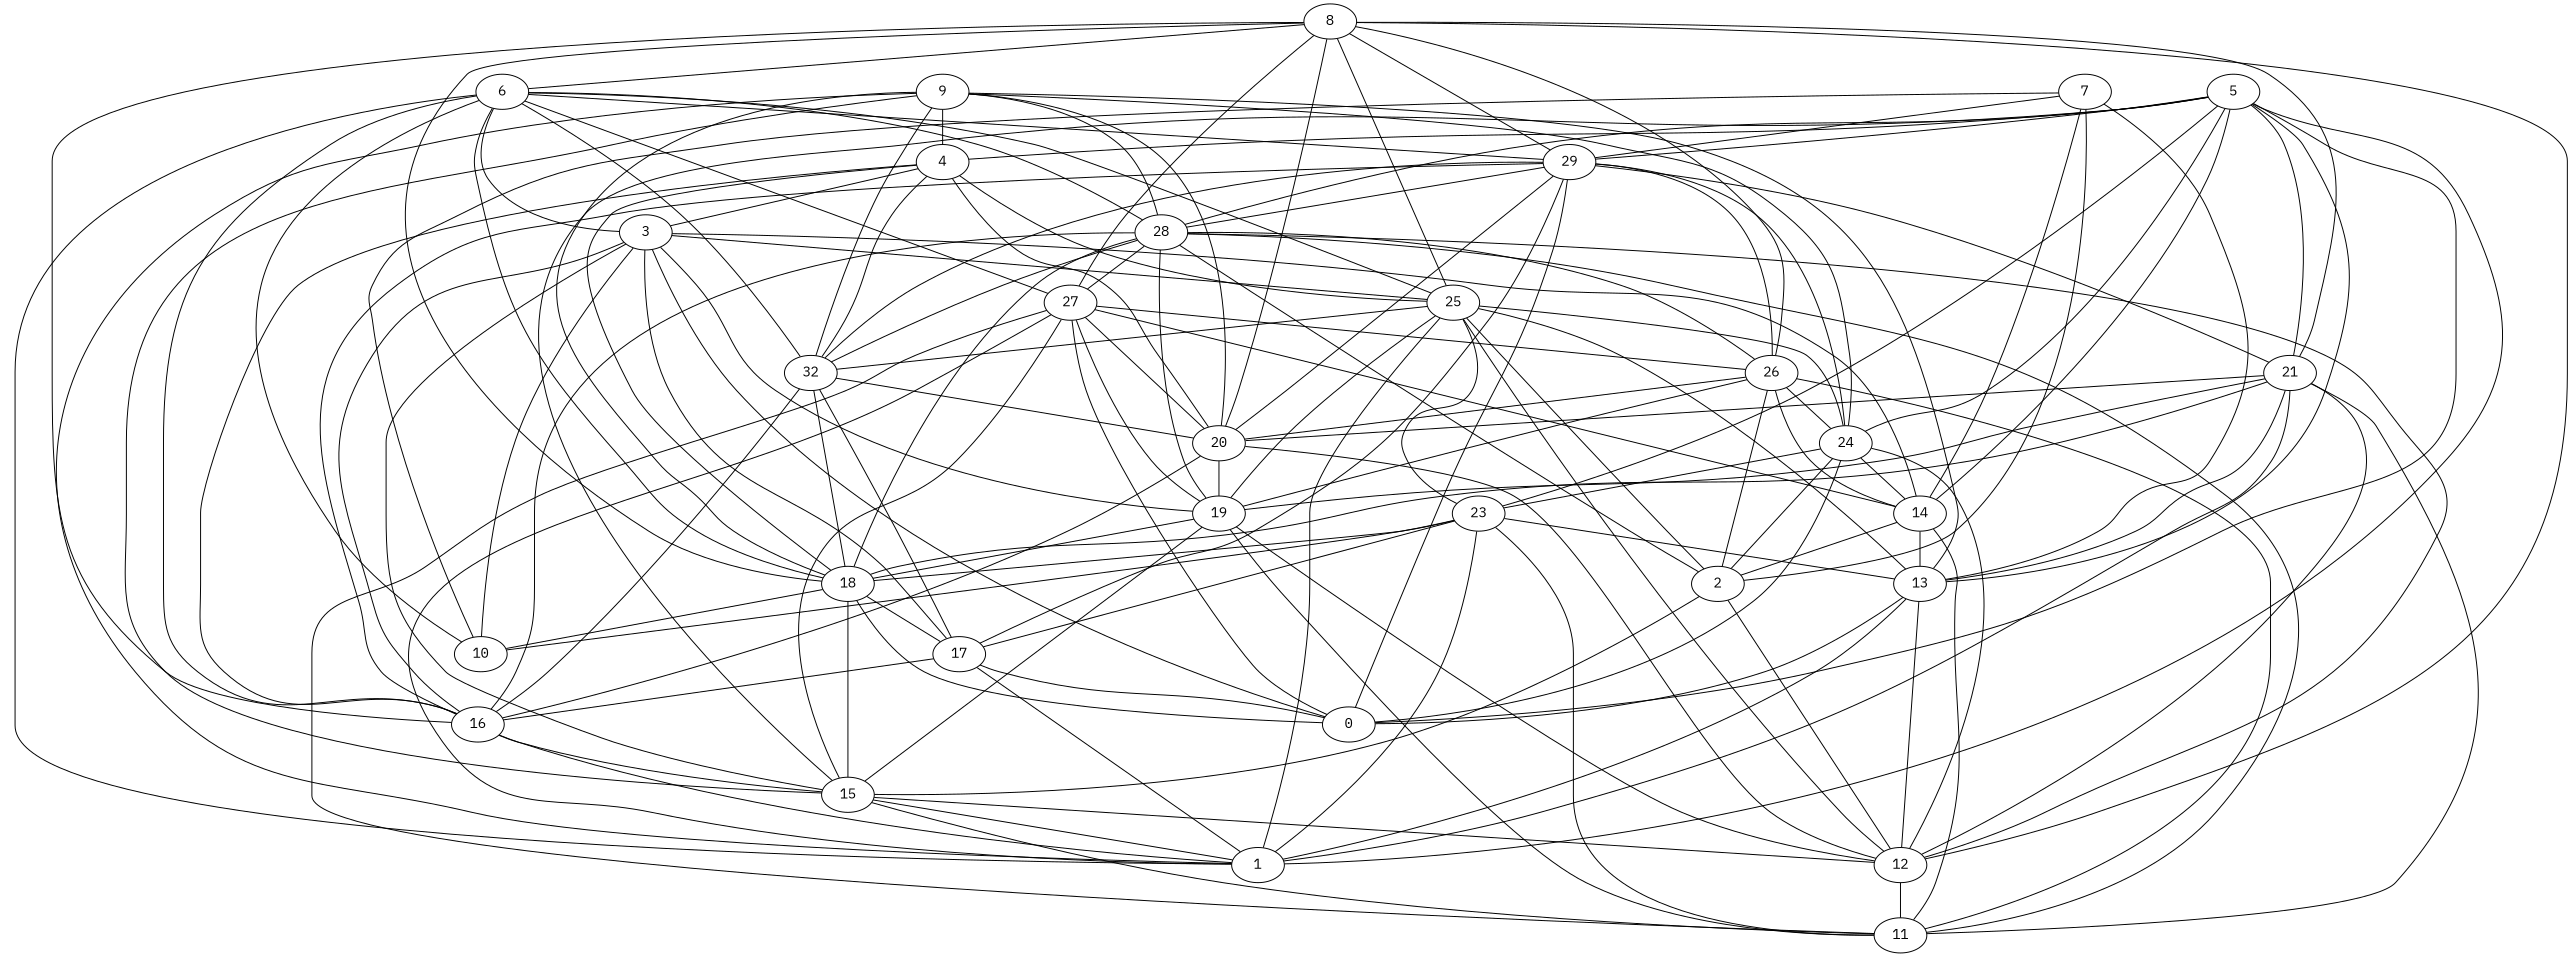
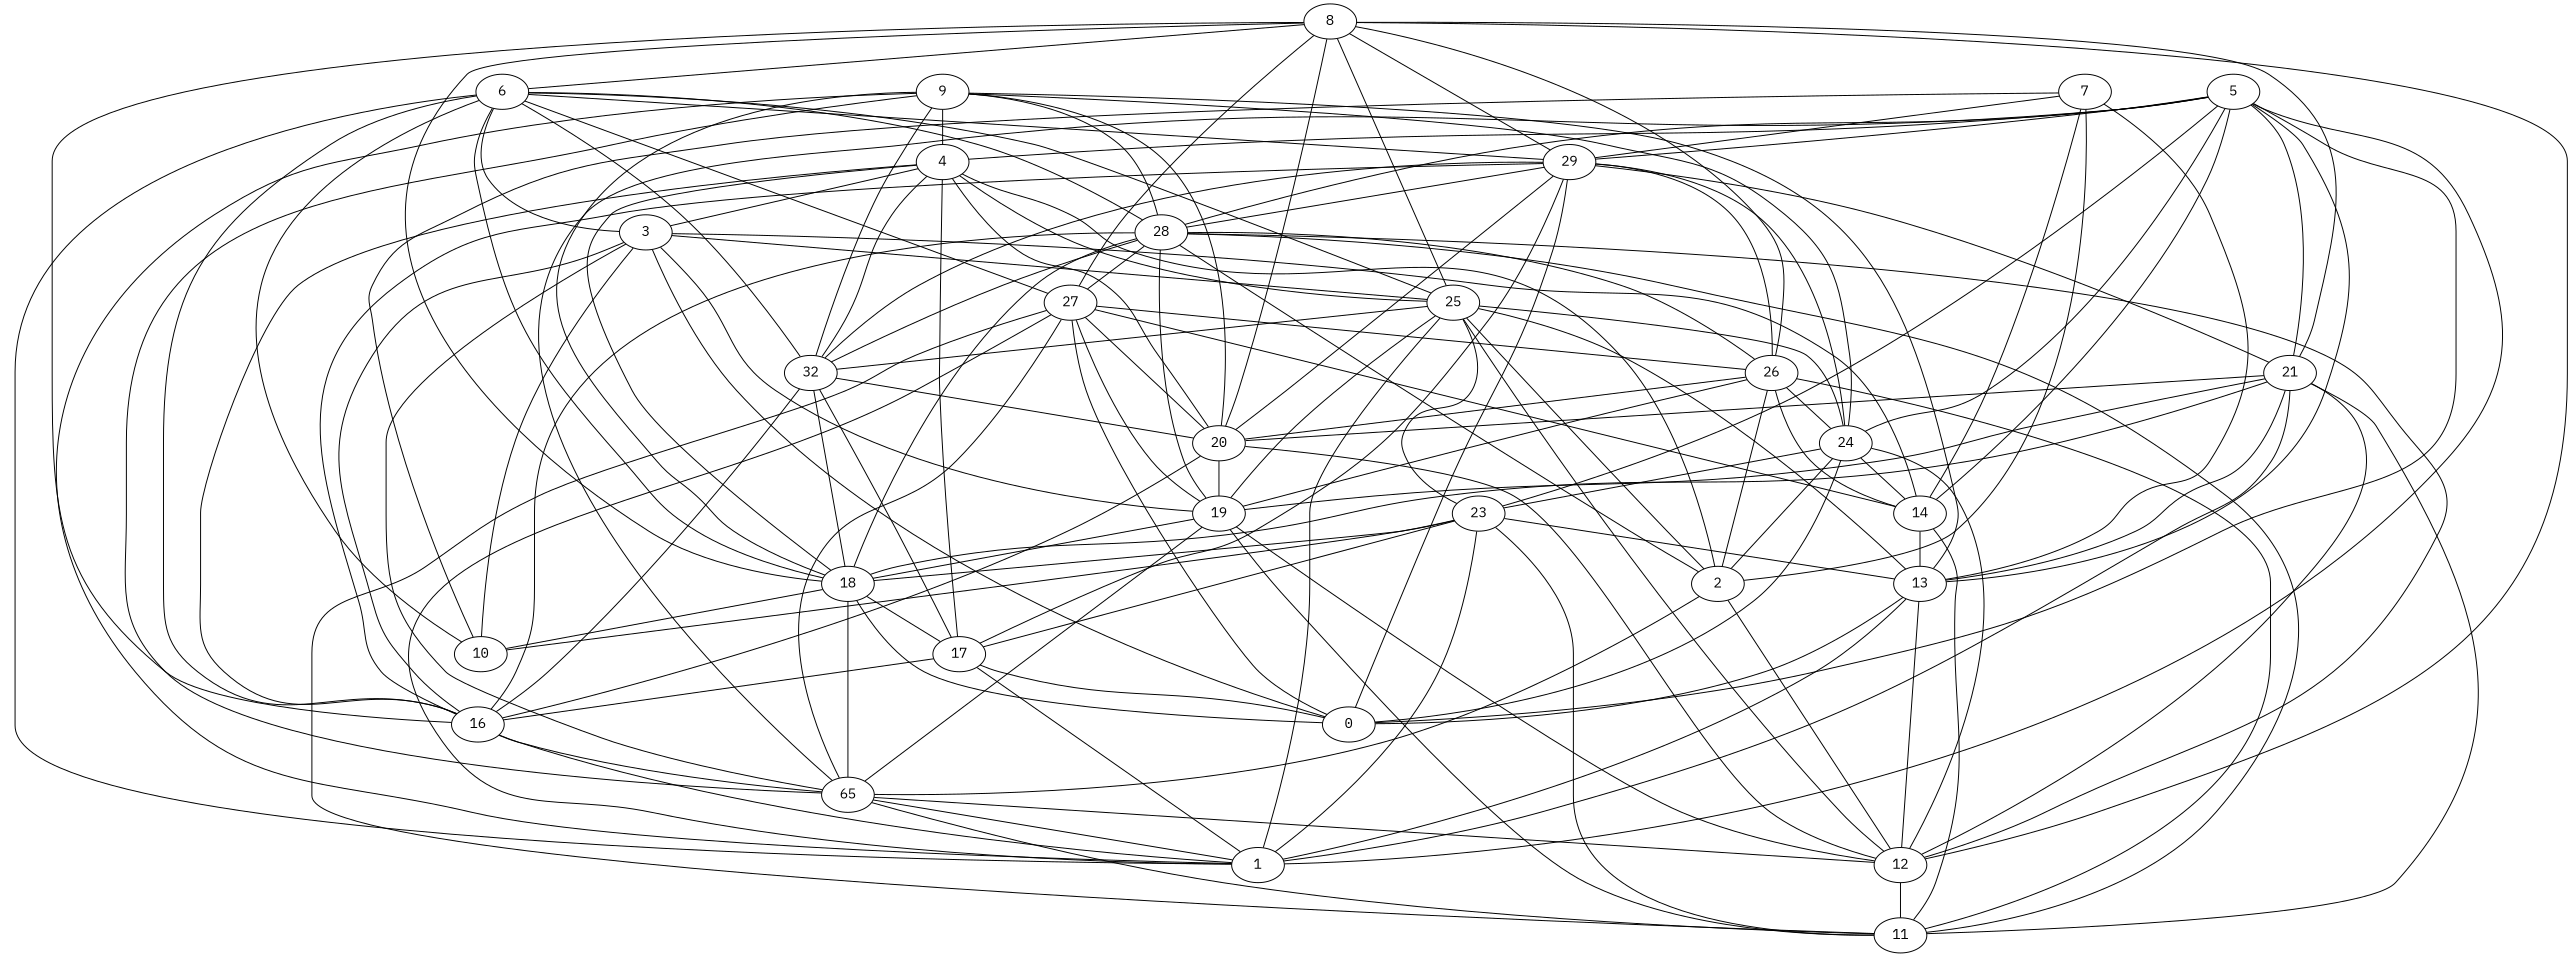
edge "3" -- "17": now "4" -- "17"
edge "14" -- "2": now "4" -- "2"
node "15": label "15" -> "65"
